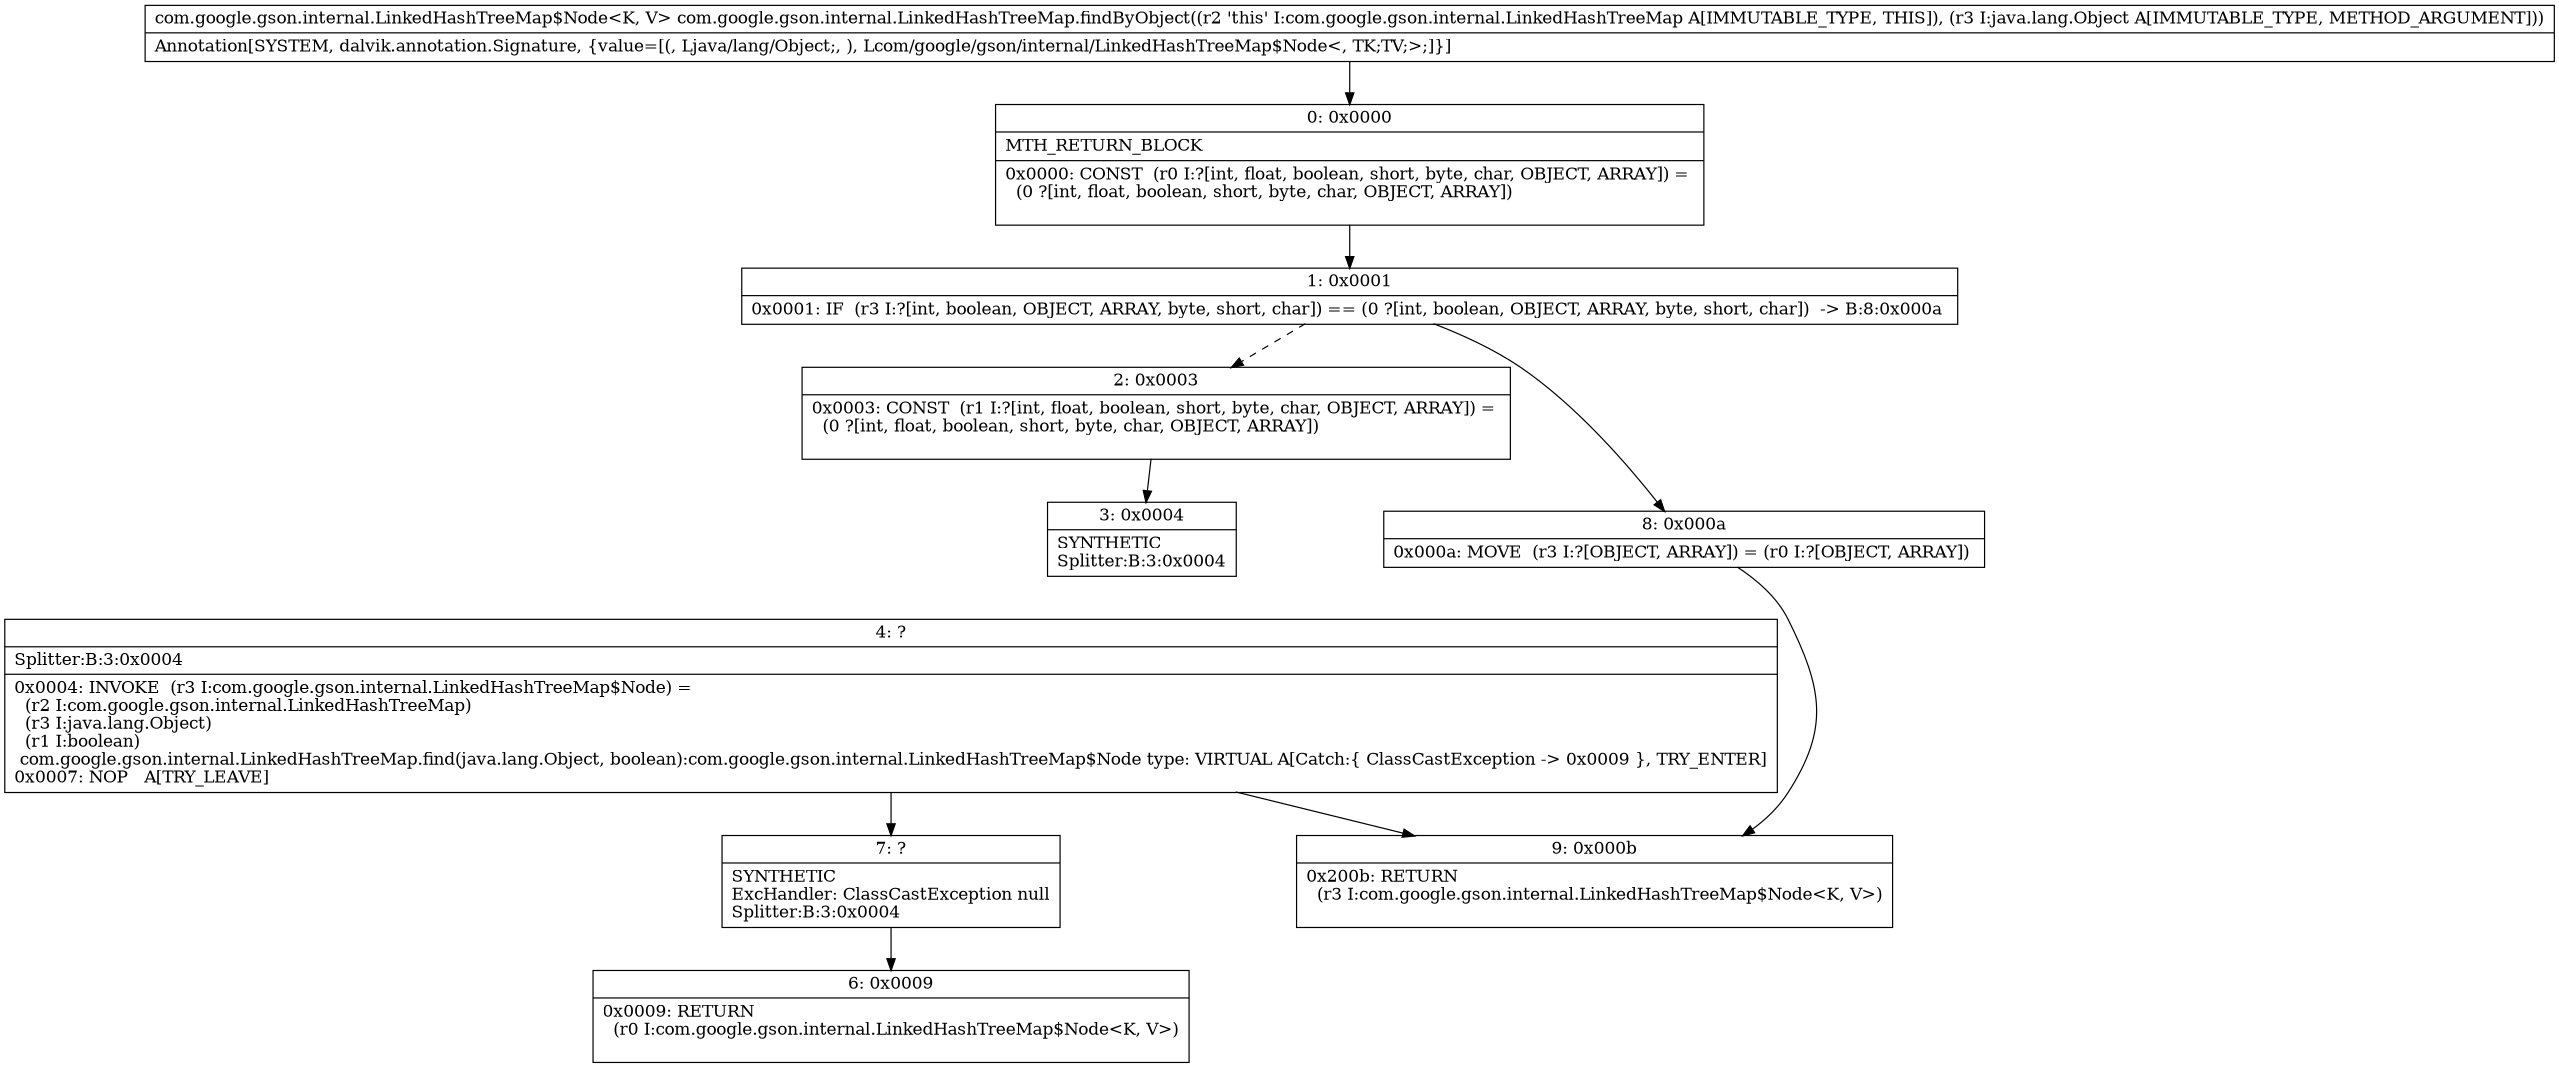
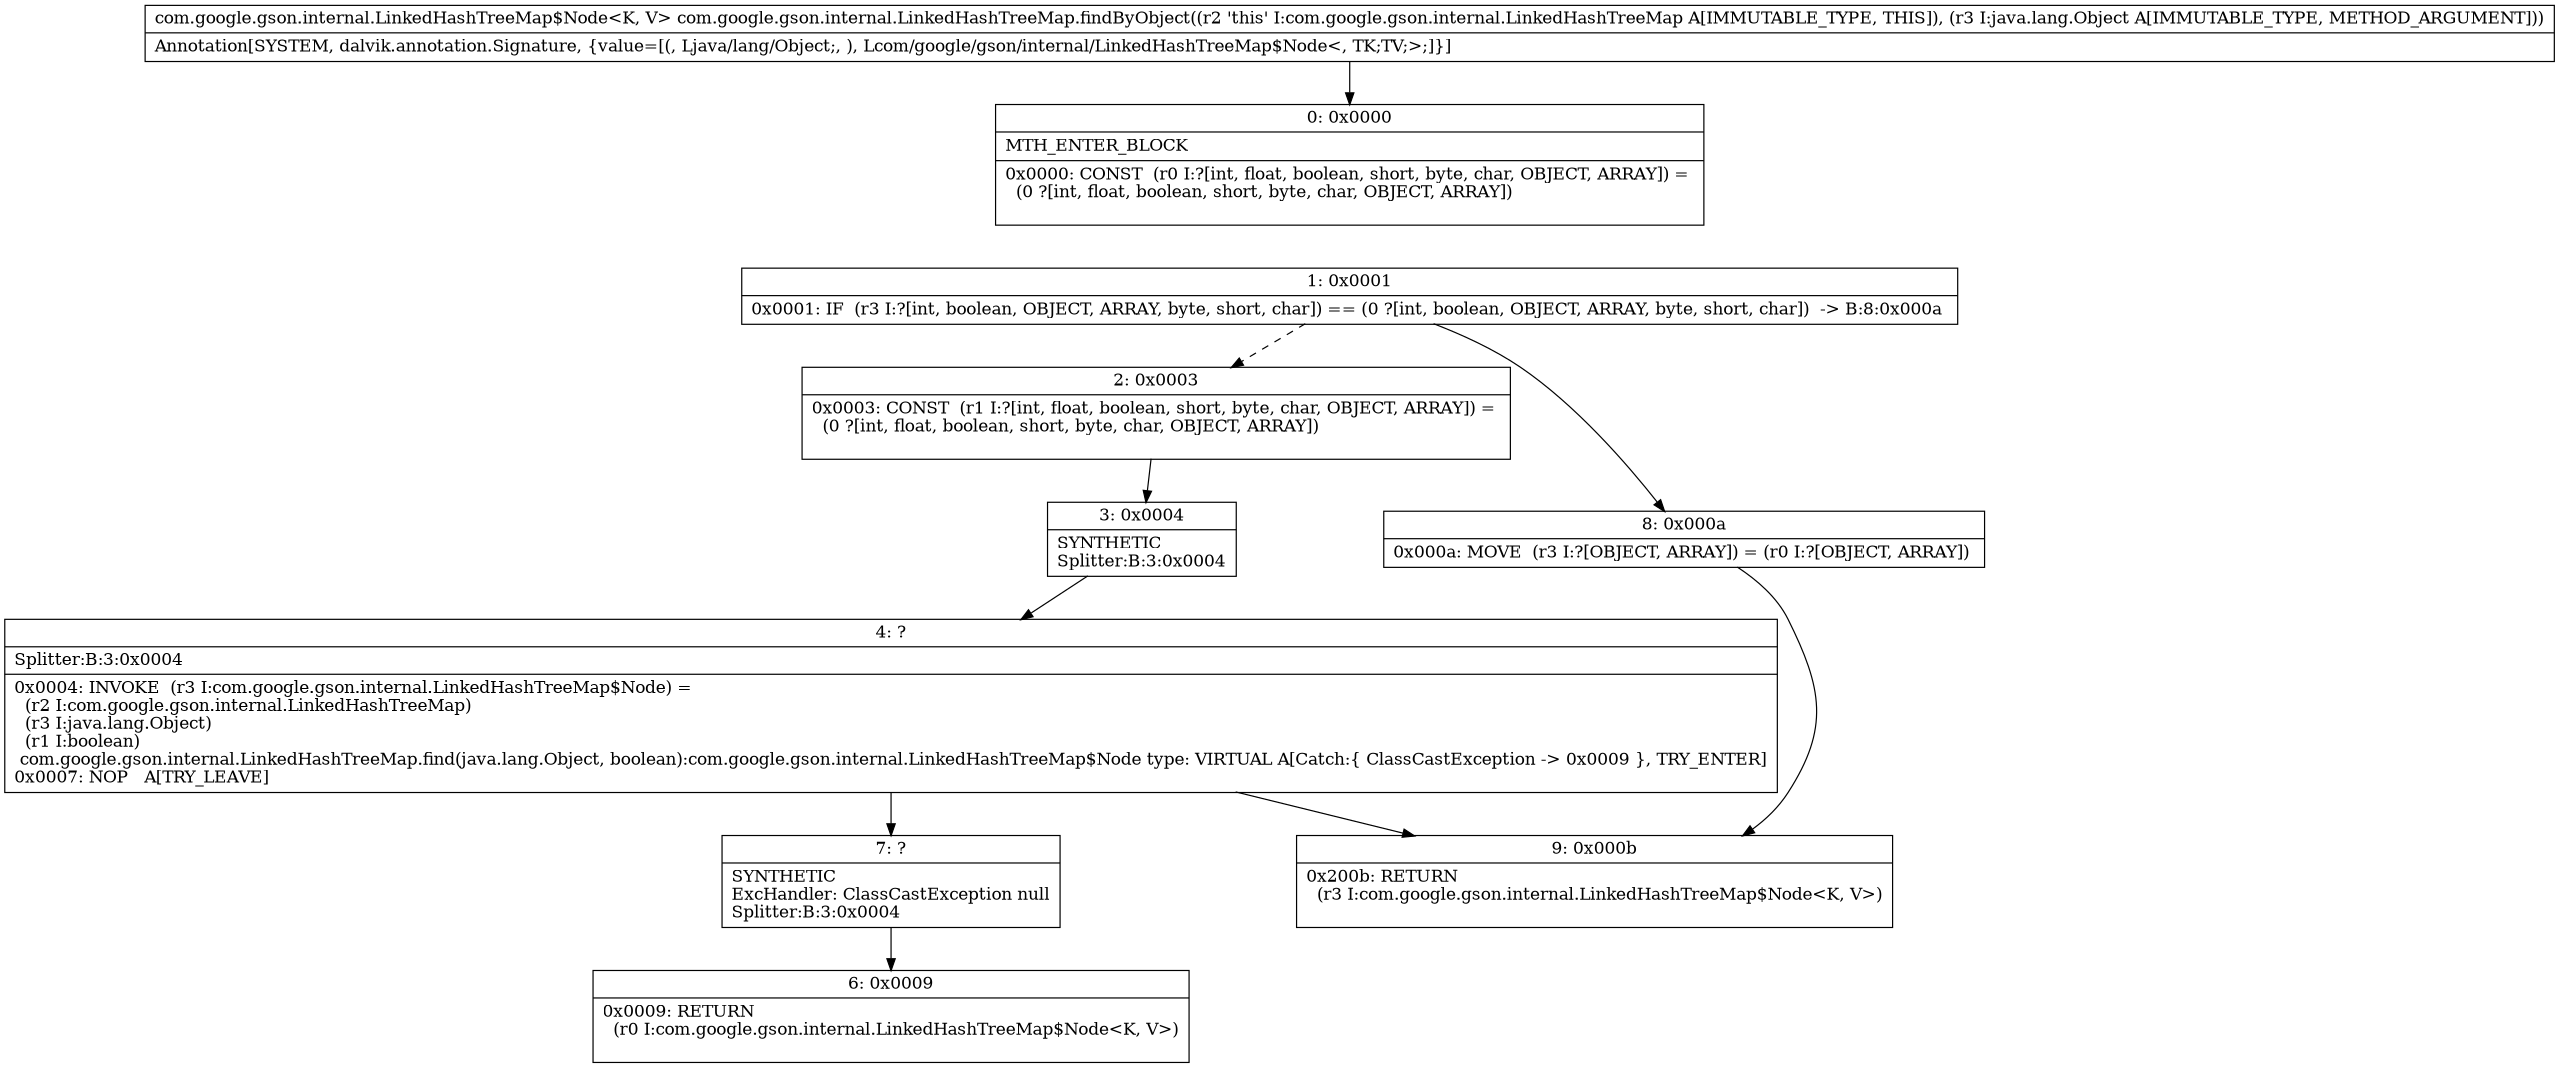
node "0: 0x0000": text "MTH_RETURN_BLOCK" -> "MTH_ENTER_BLOCK"
edge "0: 0x0000" -> "1: 0x0001": removed
edge "3: 0x0004" -> "4: ?": added
